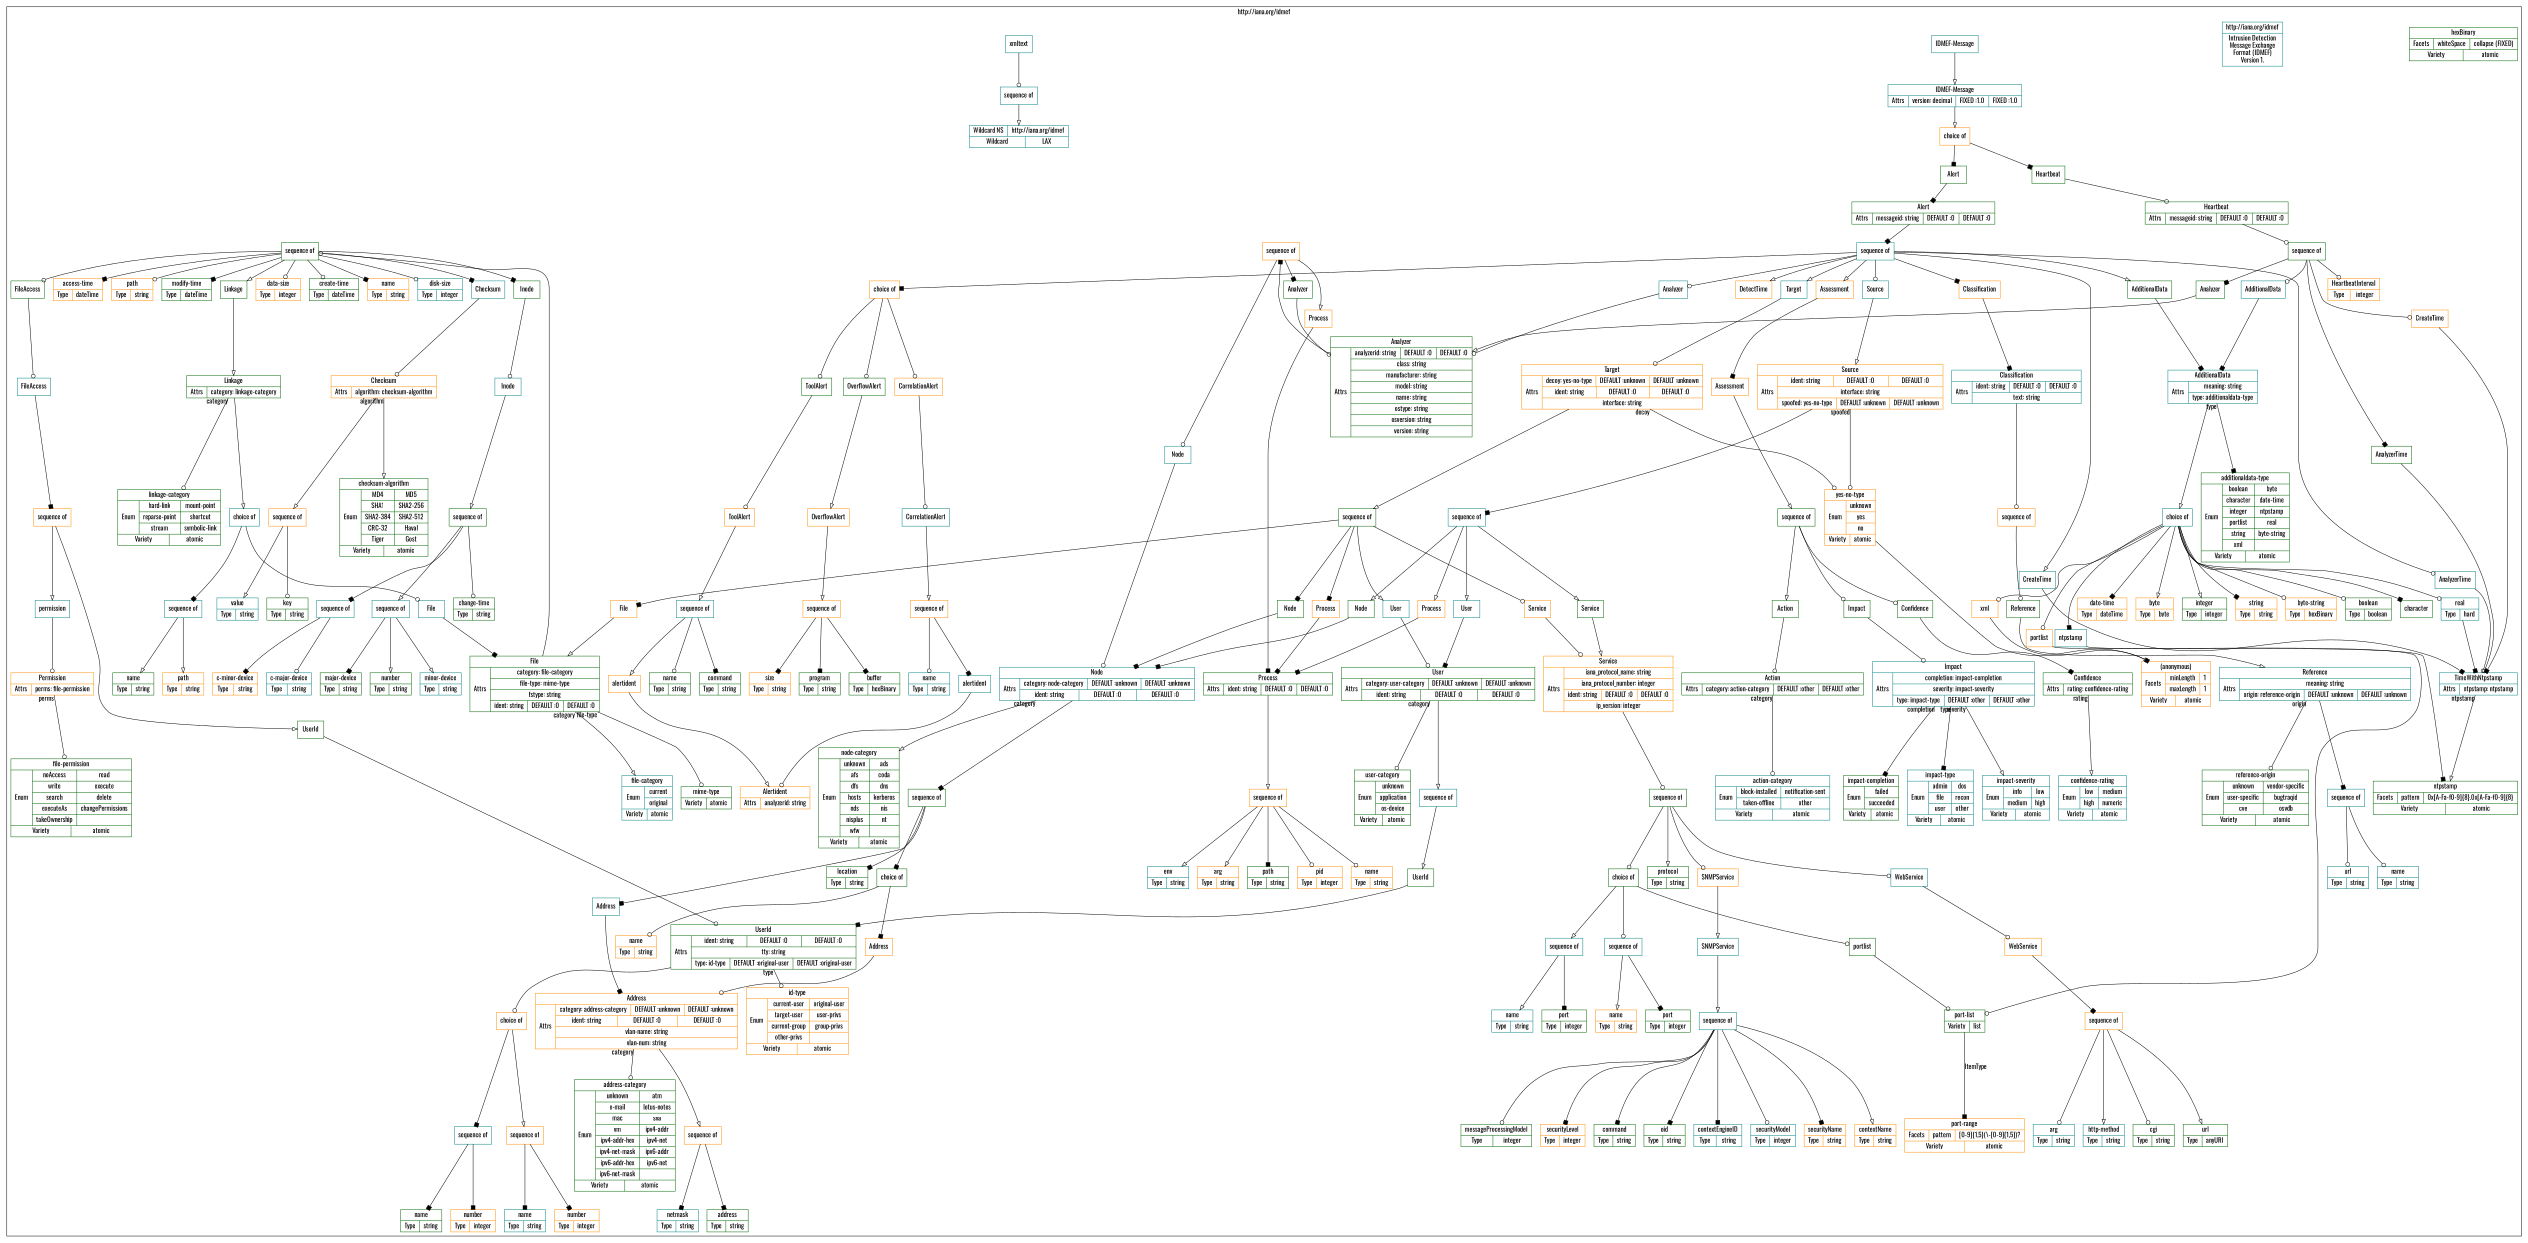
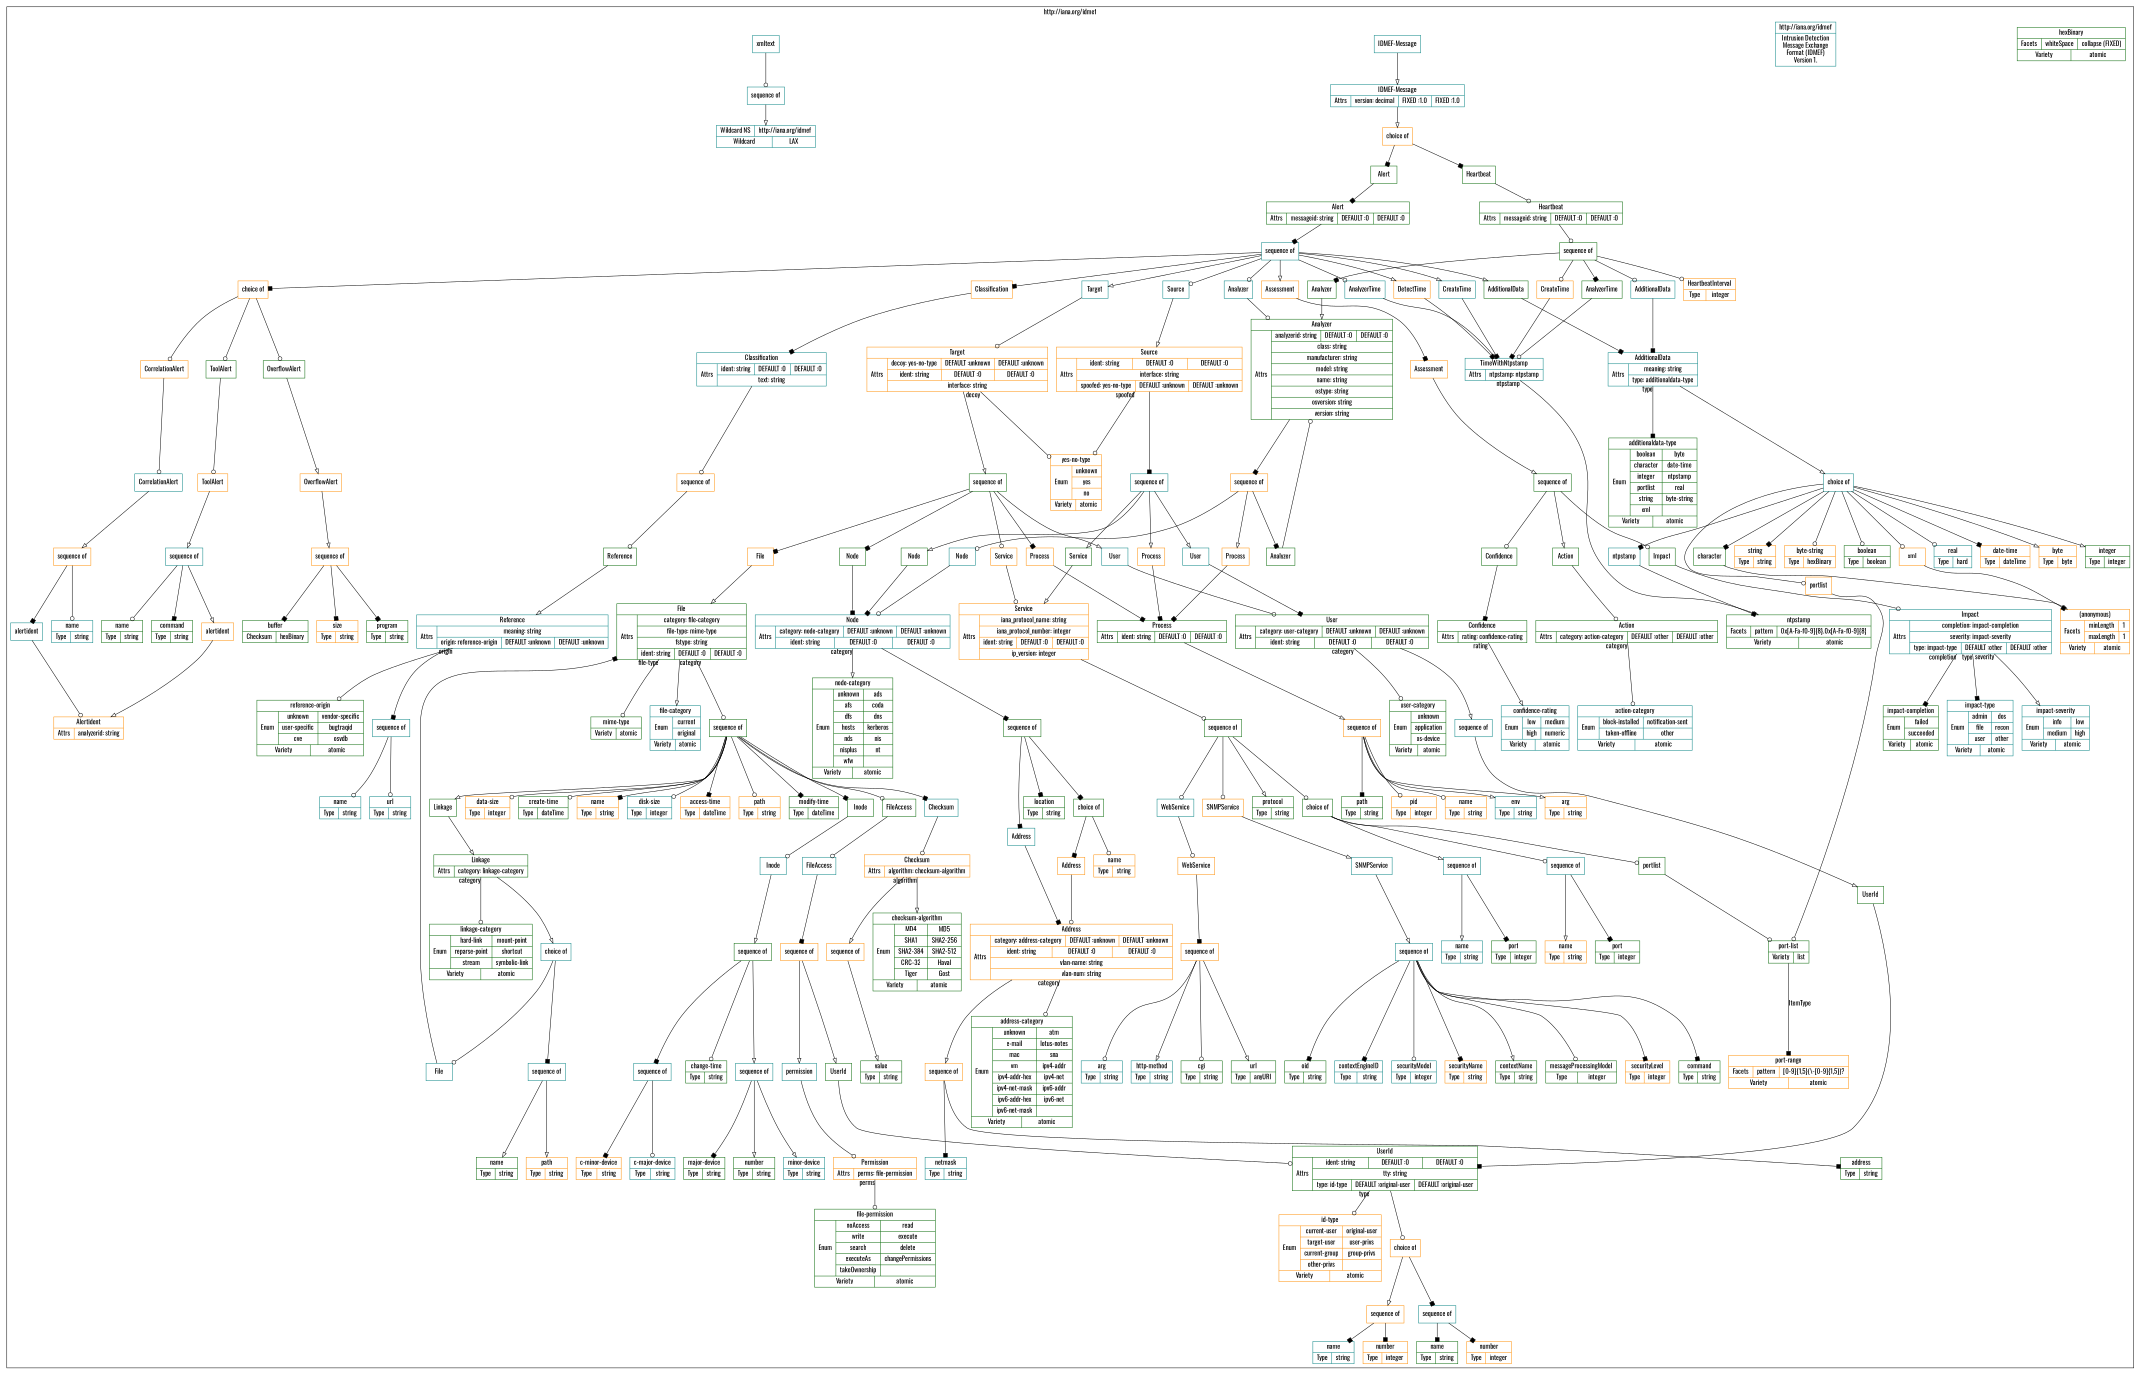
node "value": color teal -> darkgreen
node "key": removed
edge "yes-no-type" -> "(anonymous)": now "character" -> "(anonymous)"
edge "real" -> "TimeWithNtpstamp": now "DetectTime" -> "TimeWithNtpstamp"
node "buffer": text "Type" -> "Checksum"
node "contextName": color darkorange -> darkgreen
